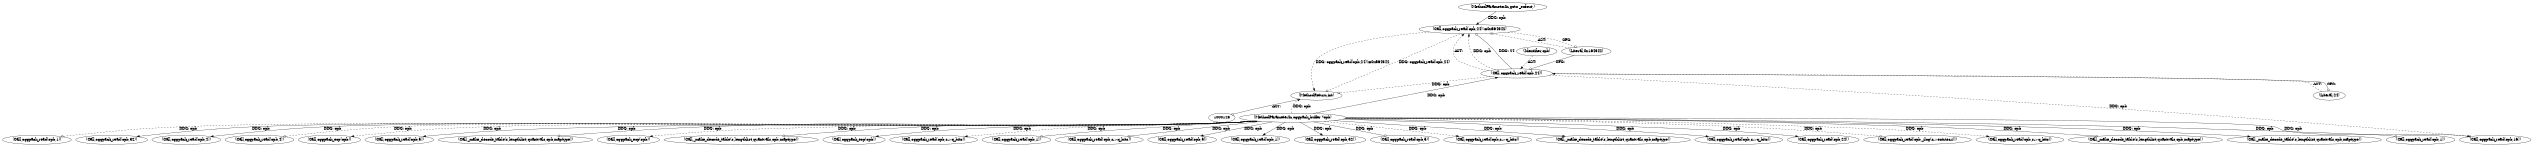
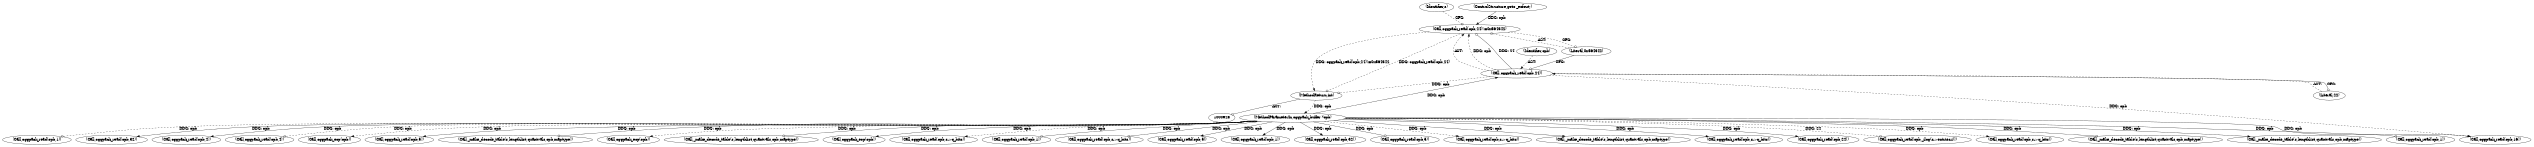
node "(Identifier,s)": added
node "(MethodParameterIn,goto _eofout;)": label "(MethodParameterIn,goto _eofout;)" -> "(ControlStructure,goto _eofout;)"
node "(Literal,0x164342)": label "(Literal,0x164342)" -> "(Literal,0x564342)"
node "(Literal,24)": label "(Literal,24)" -> "(Literal,22)"
edge "(MethodParameterIn,oggpack_buffer *opb)" -> "(MethodReturn,int)": reversed
node "1000128": label "1000128" -> "1000928"
edge "(MethodParameterIn,oggpack_buffer *opb)" -> "(Call,oggpack_read(opb,16))": arrowhead odot -> normal
edge "(MethodParameterIn,oggpack_buffer *opb)" -> "(Call,oggpack_read(opb,_ilog(s->entries-i)))": label "DDG: opb" -> "DDG: 24"
